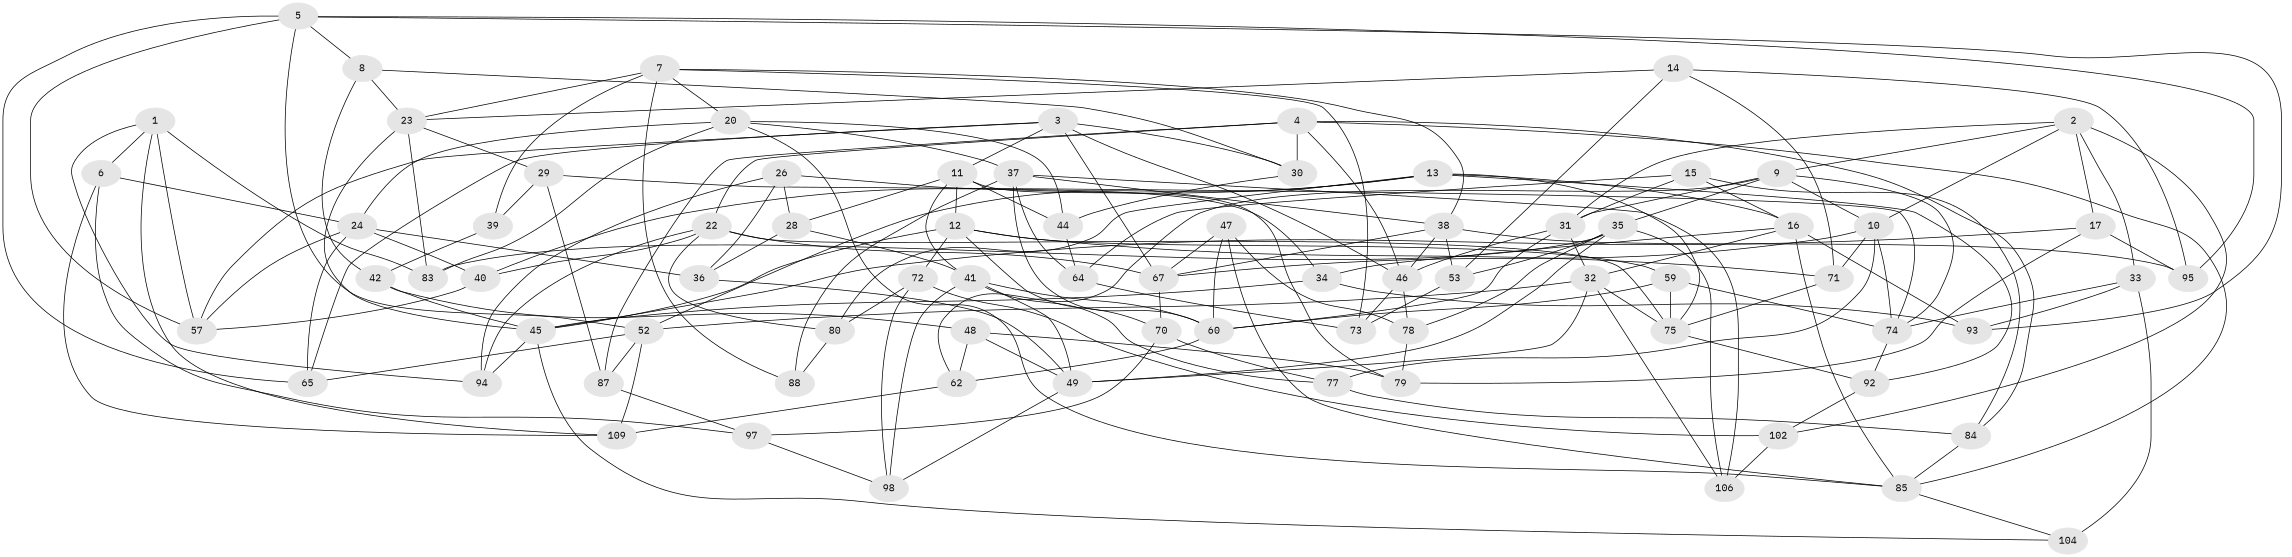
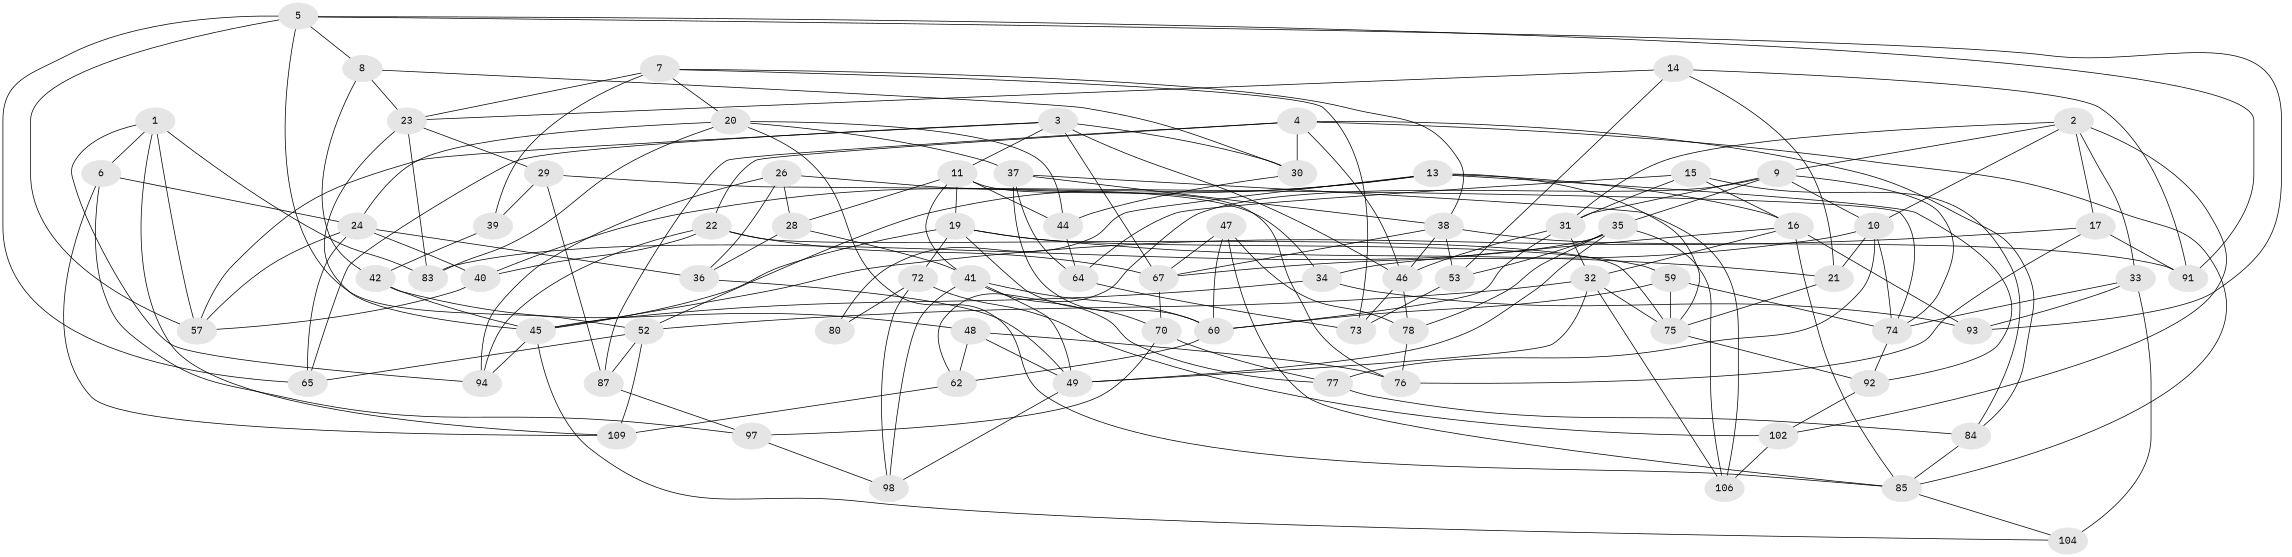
node "12": label "12" -> "19"
node "71": label "71" -> "21"
node "95": label "95" -> "91"
edge "22" -- "80": removed
node "88": removed
node "79": label "79" -> "76"
